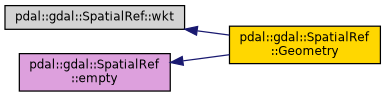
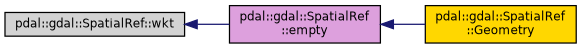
edge "pdal::gdal::SpatialRef ::Geometry" -> "pdal::gdal::SpatialRef::wkt": now "pdal::gdal::SpatialRef ::empty" -> "pdal::gdal::SpatialRef::wkt"
